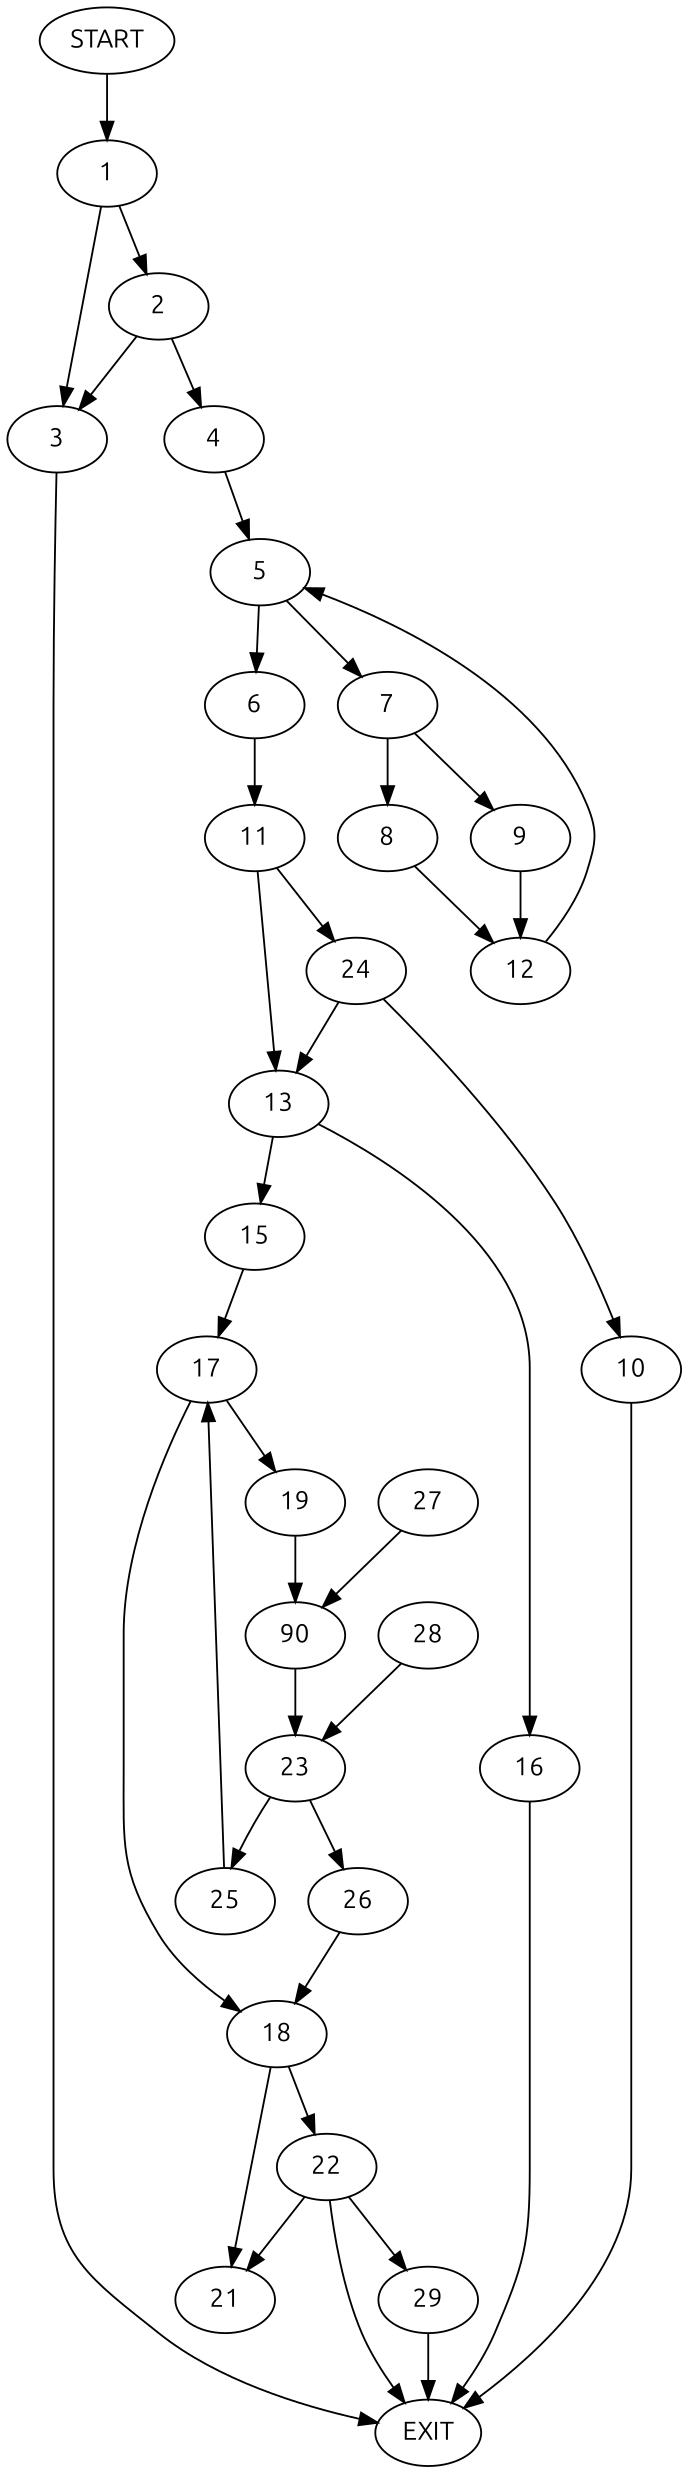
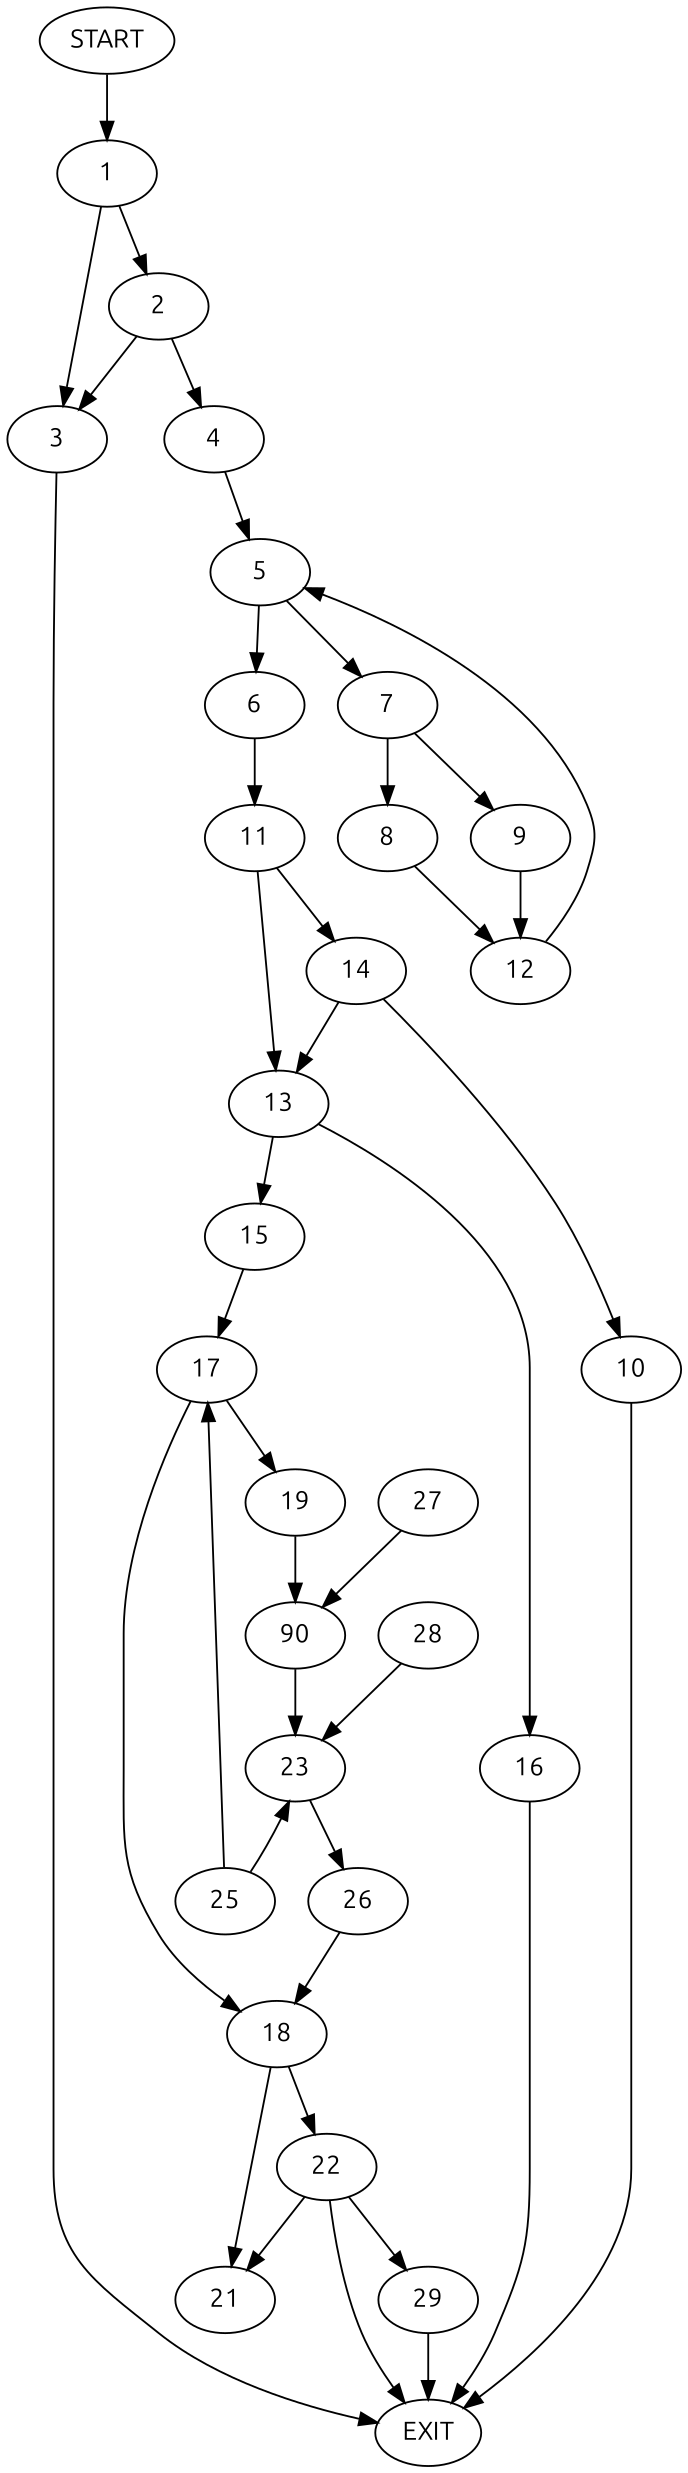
node "24": label "24" -> "14"
edge "23" -> "25": reversed
